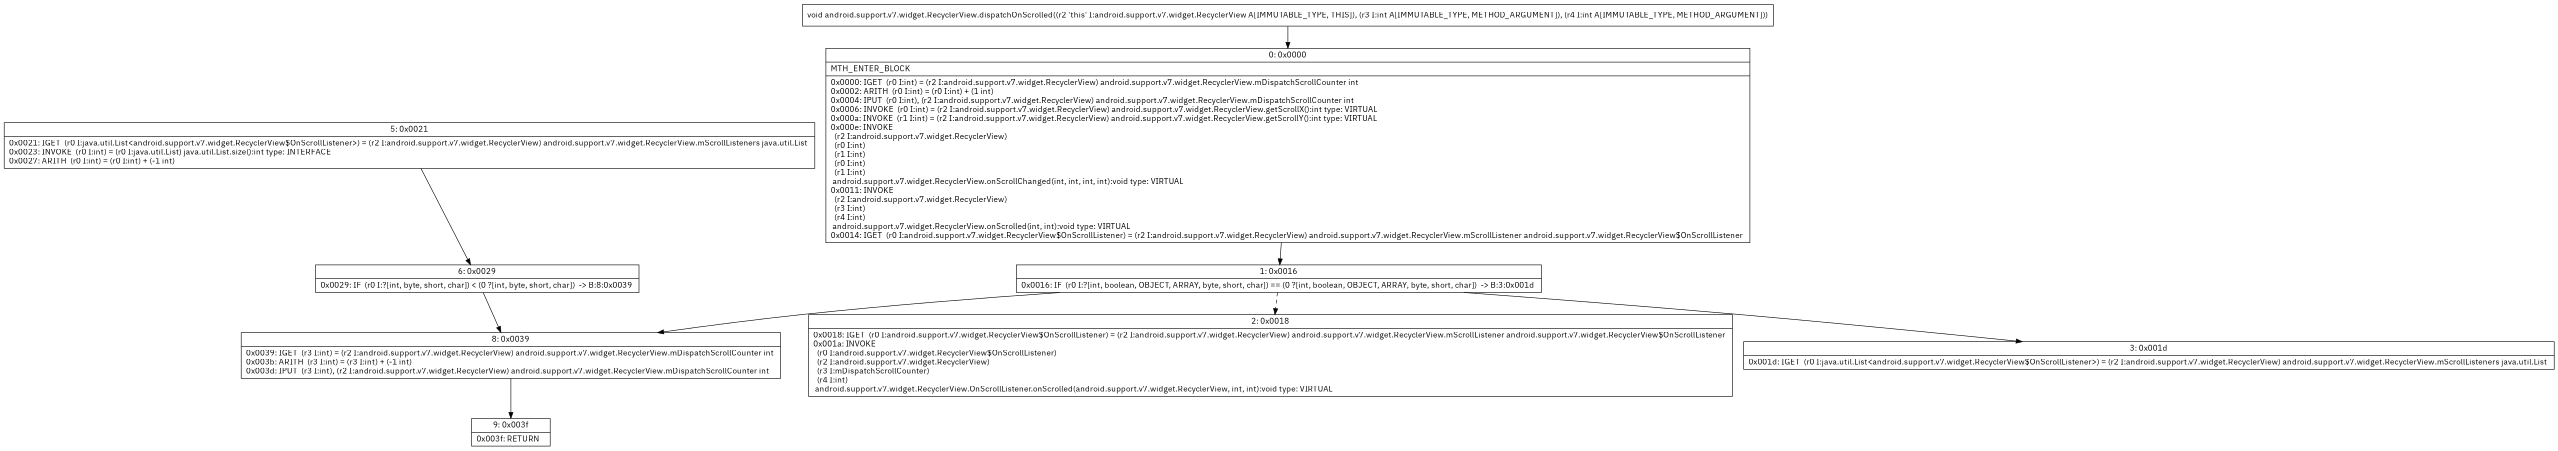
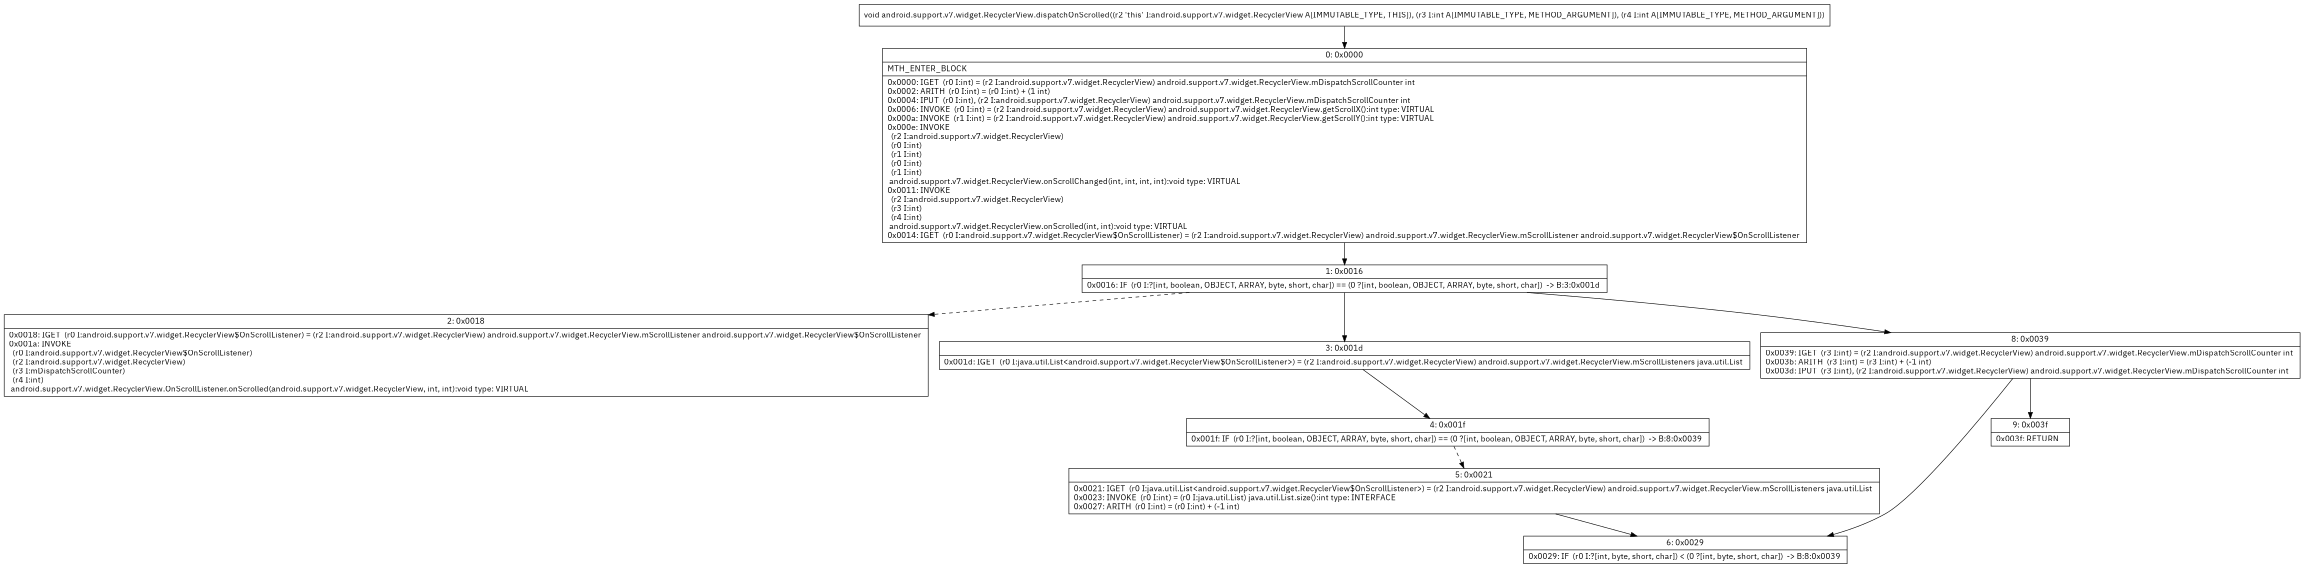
edge "6: 0x0029" -> "8: 0x0039": reversed
node "4: 0x001f": added
